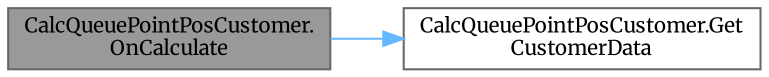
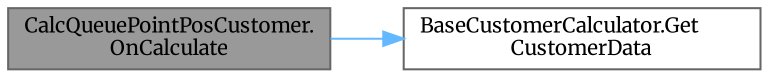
node "CalcQueuePointPosCustomer.Get CustomerData": label "CalcQueuePointPosCustomer.Get CustomerData" -> "BaseCustomerCalculator.Get CustomerData"
